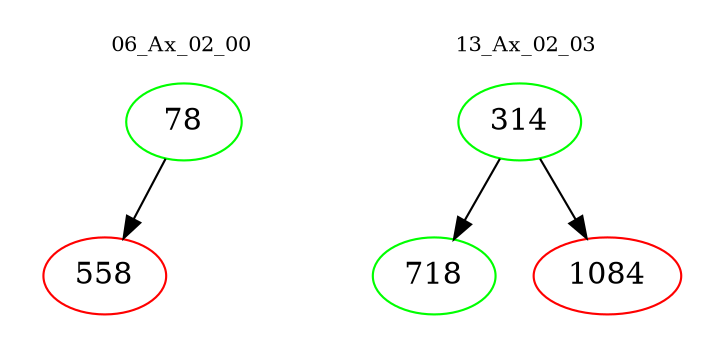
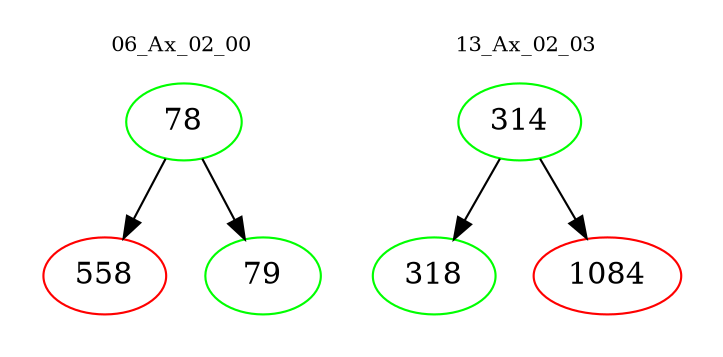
node "79": added
node "718": label "718" -> "318"
